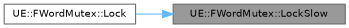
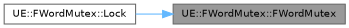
node "UE::FWordMutex::LockSlow": label "UE::FWordMutex::LockSlow" -> "UE::FWordMutex::FWordMutex"
